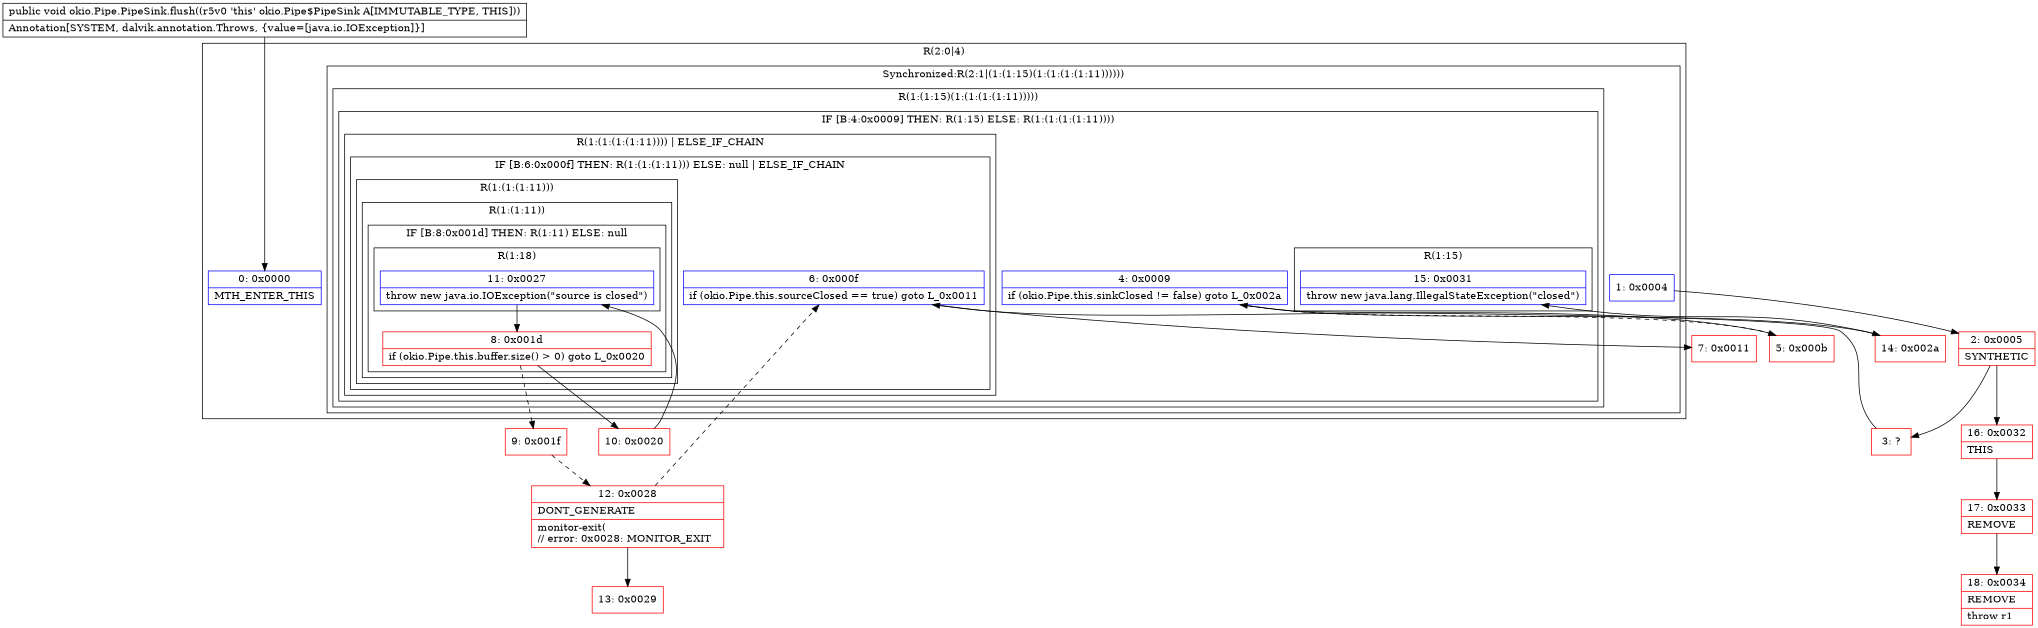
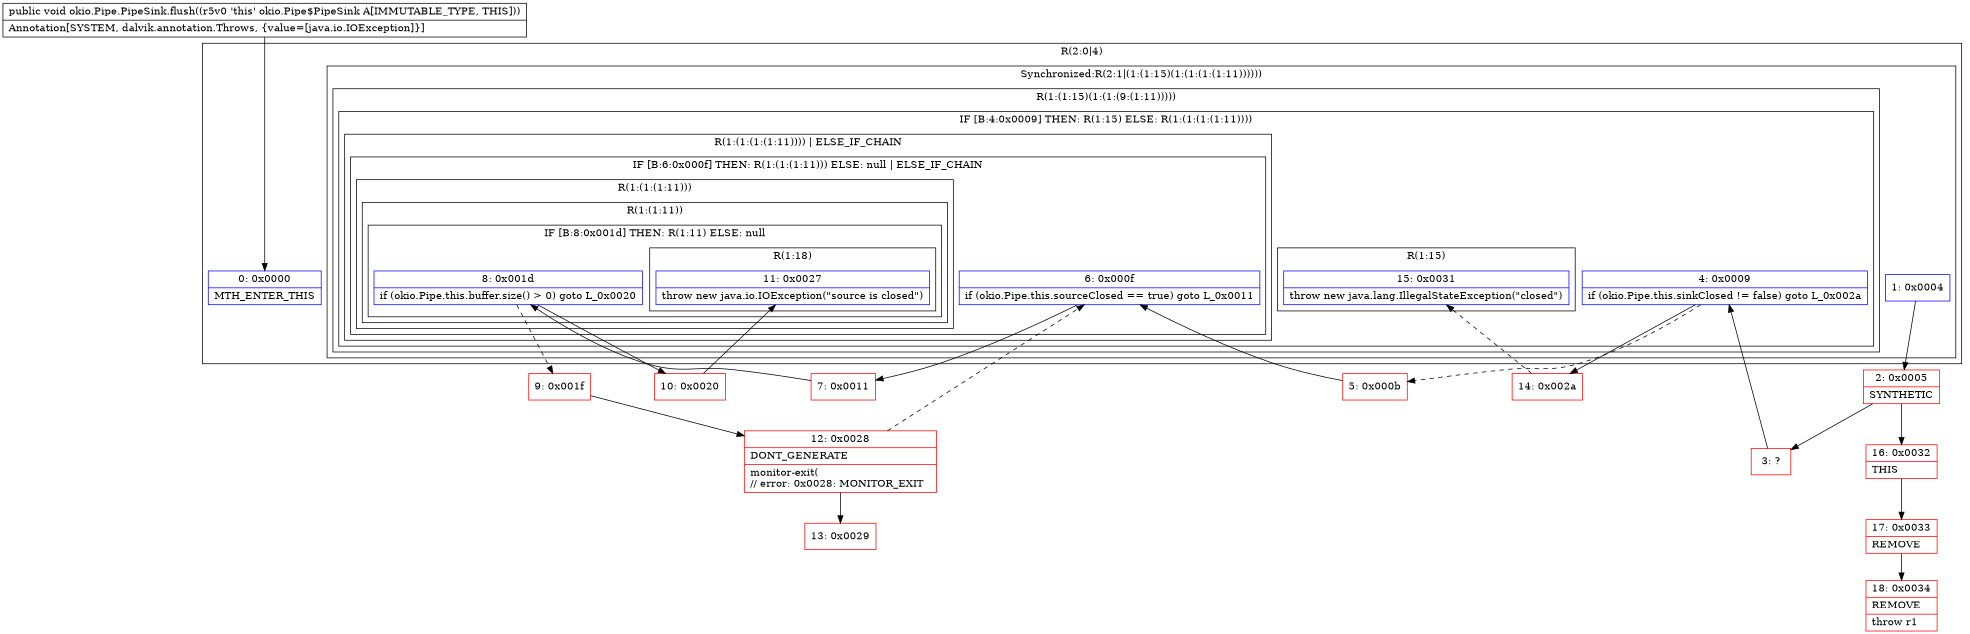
cluster "R(1:(1:15)(1:(1:(1:(1:11)))))": label "R(1:(1:15)(1:(1:(1:(1:11)))))" -> "R(1:(1:15)(1:(1:(9:(1:11)))))"
edge "11: 0x0027" -> "8: 0x001d": now "7: 0x0011" -> "8: 0x001d"
edge "14: 0x002a" -> "15: 0x0031": style solid -> dashed
node "8: 0x001d": color red -> blue
edge "9: 0x001f" -> "12: 0x0028": style dashed -> solid
